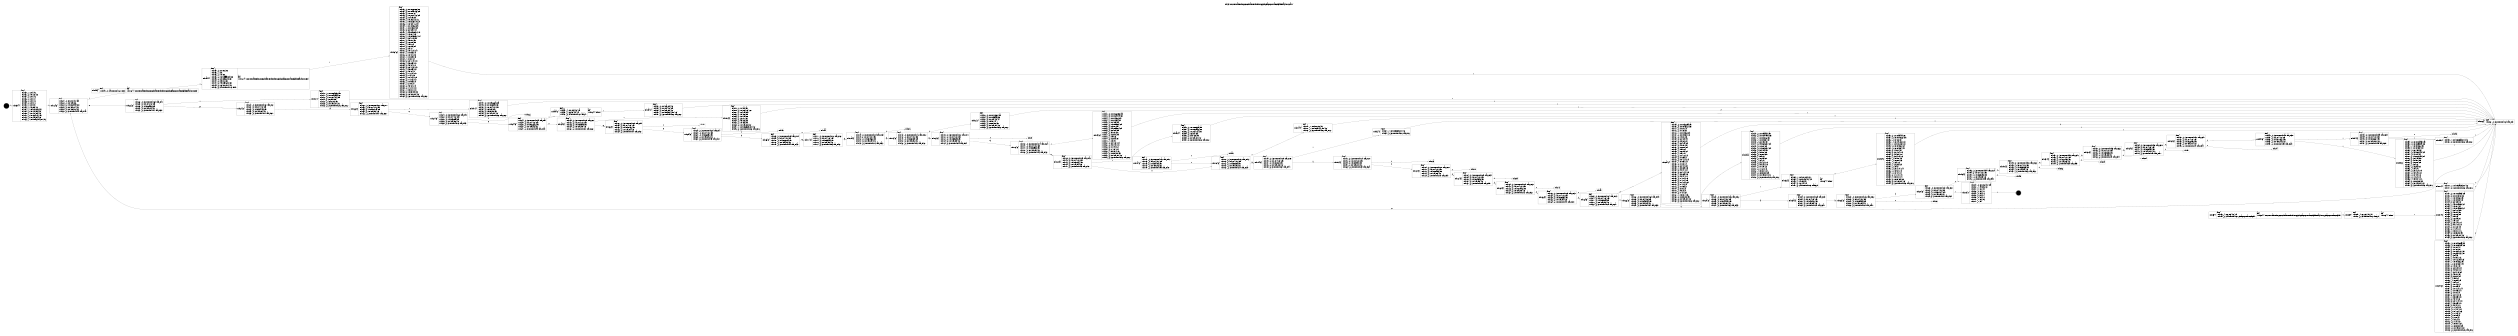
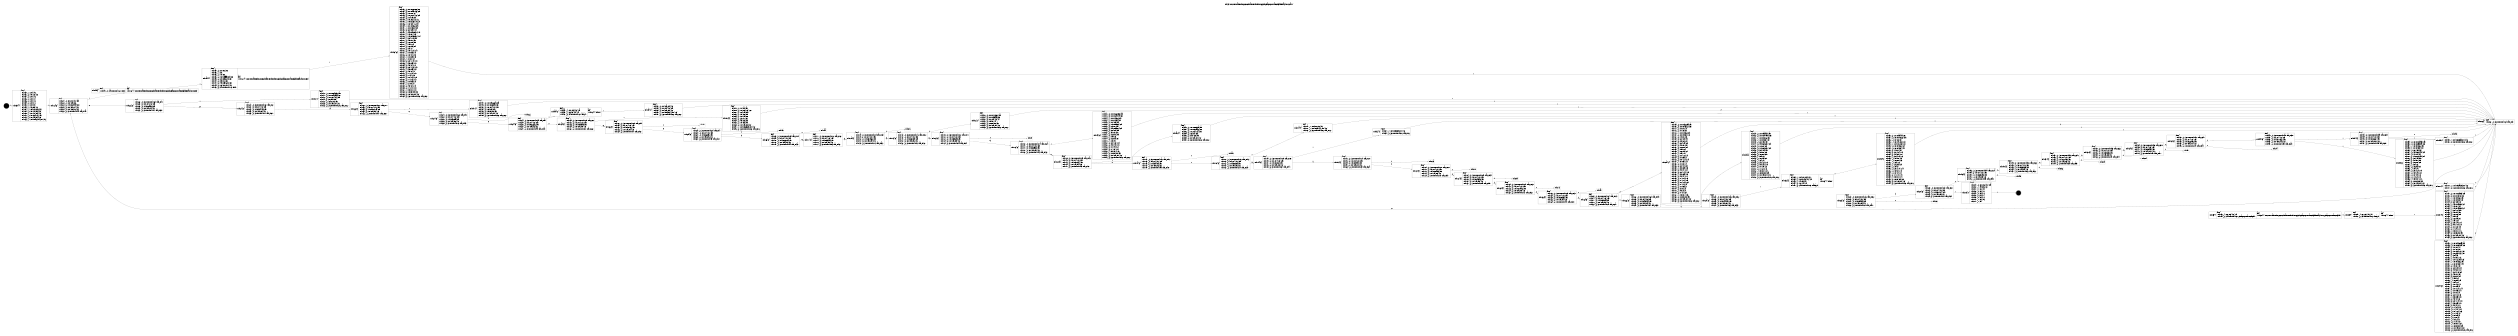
edge "0x40178e [25]" -> "0x4017c0 [25]": now "0x40178e [25]" -> "0x4017a7 [25]"
node "0x4018ba [25]": removed
